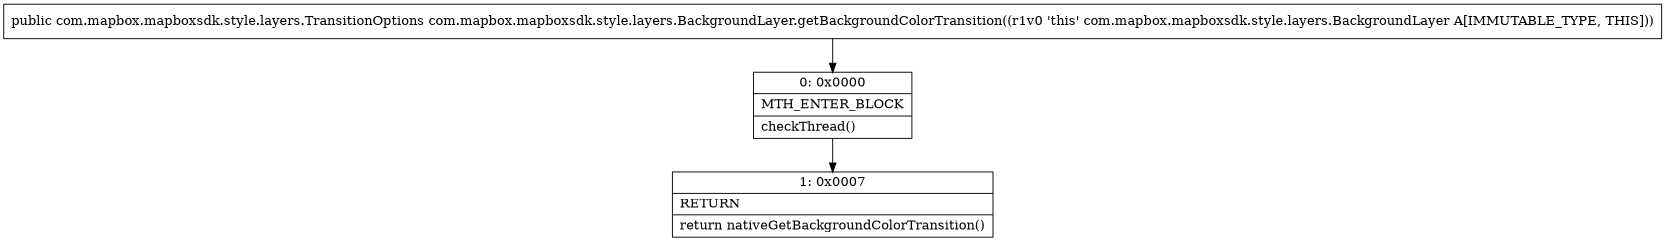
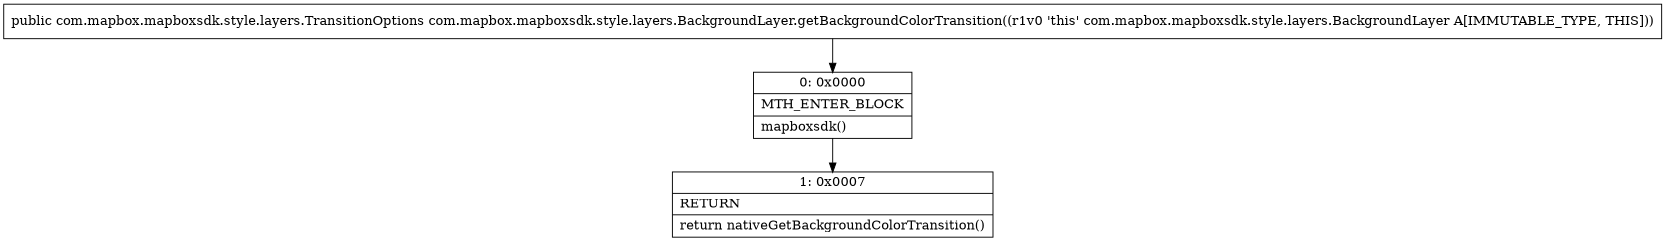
node "0: 0x0000": text "checkThread()" -> "mapboxsdk()"
